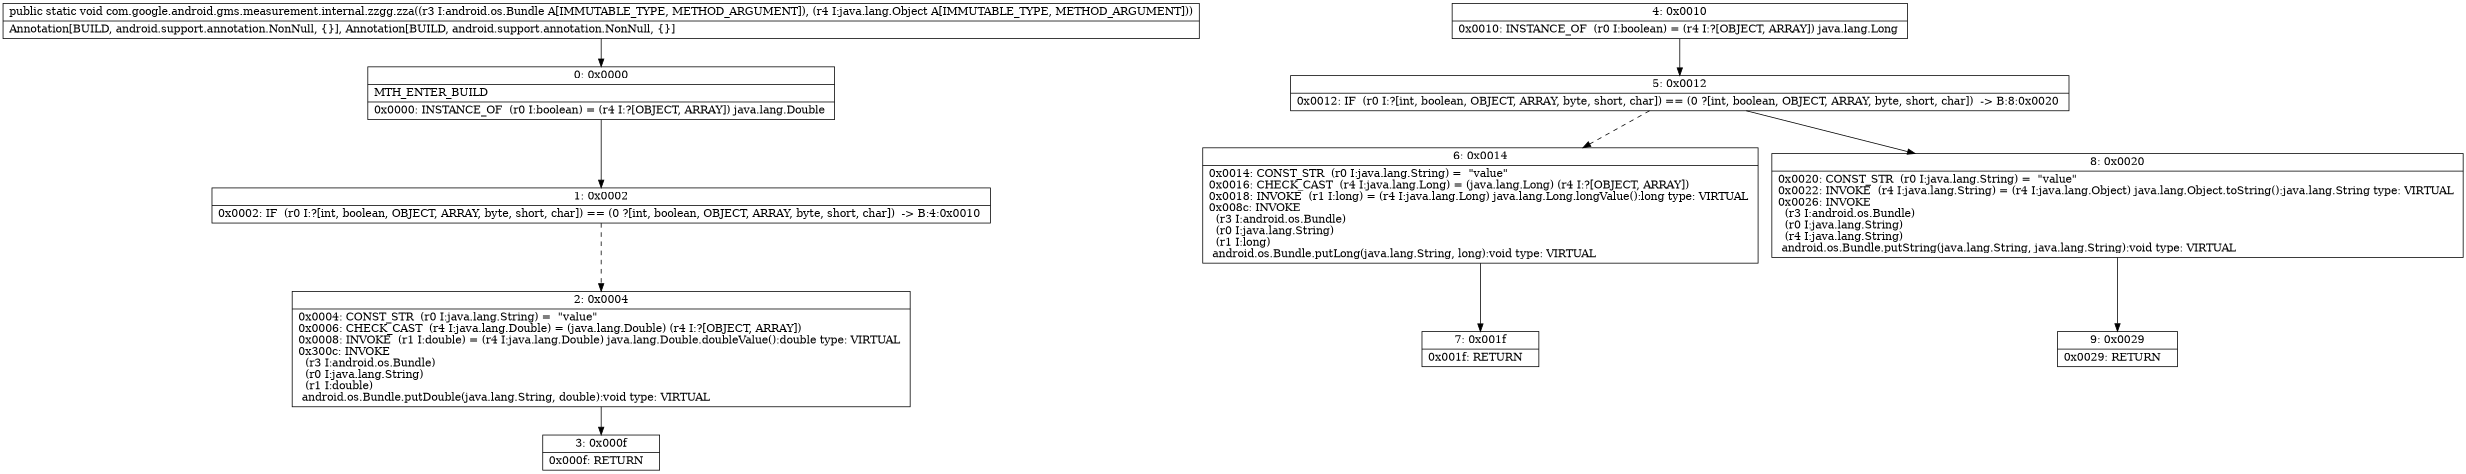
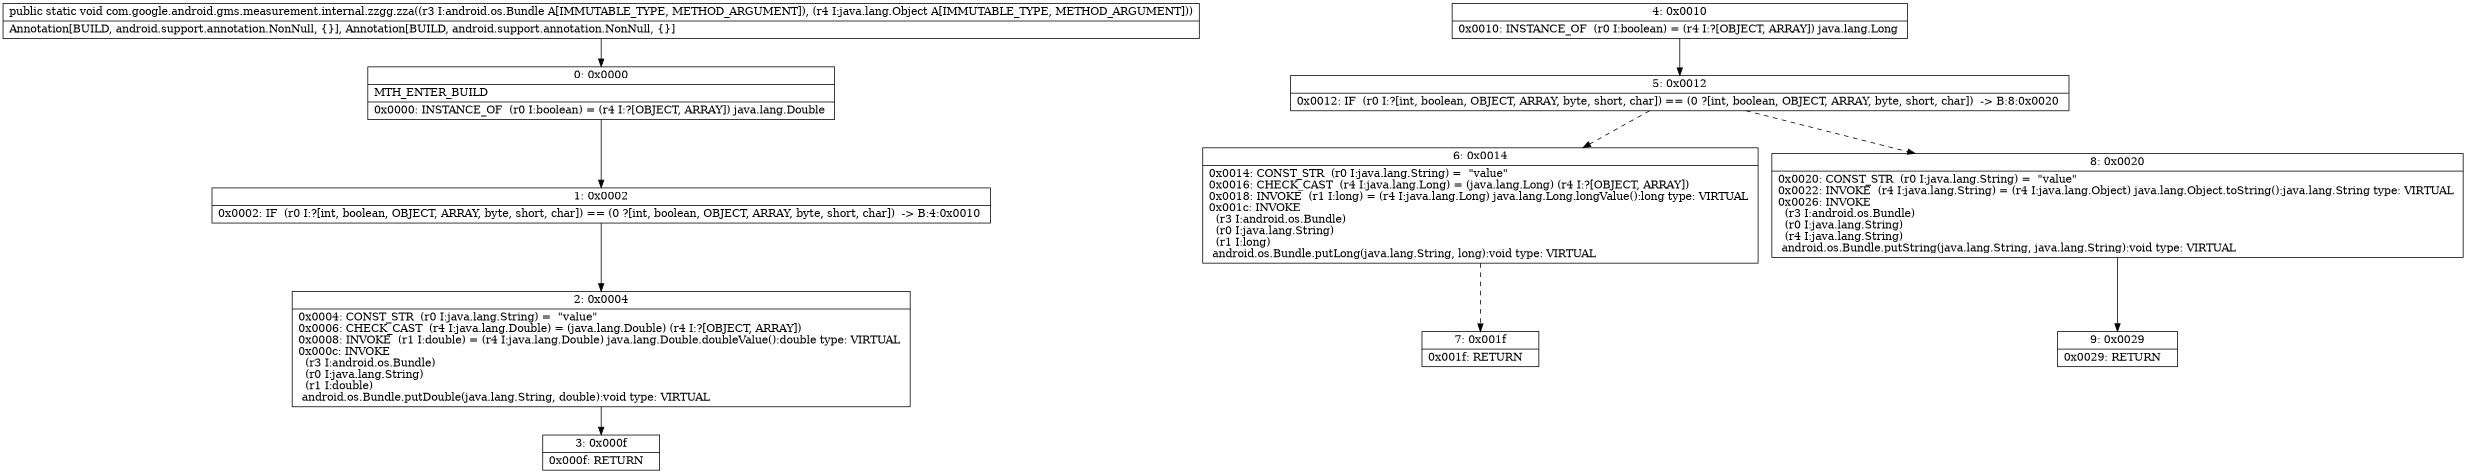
edge "5: 0x0012" -> "8: 0x0020": style solid -> dashed
node "6: 0x0014": text "0x008c: INVOKE" -> "0x001c: INVOKE"
edge "1: 0x0002" -> "2: 0x0004": style dashed -> solid
edge "6: 0x0014" -> "7: 0x001f": style solid -> dashed
node "2: 0x0004": text "0x300c: INVOKE" -> "0x000c: INVOKE"
